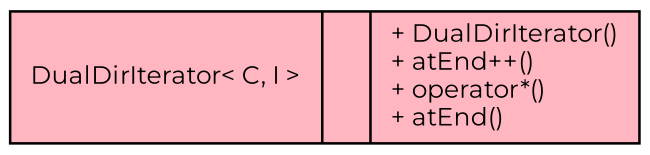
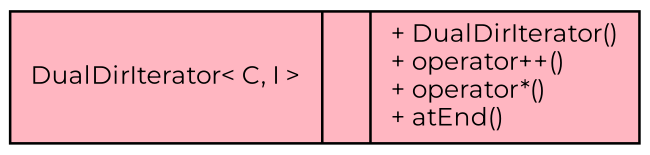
node "DualDirIterator< C, I >": text "+ atEnd++()" -> "+ operator++()"
